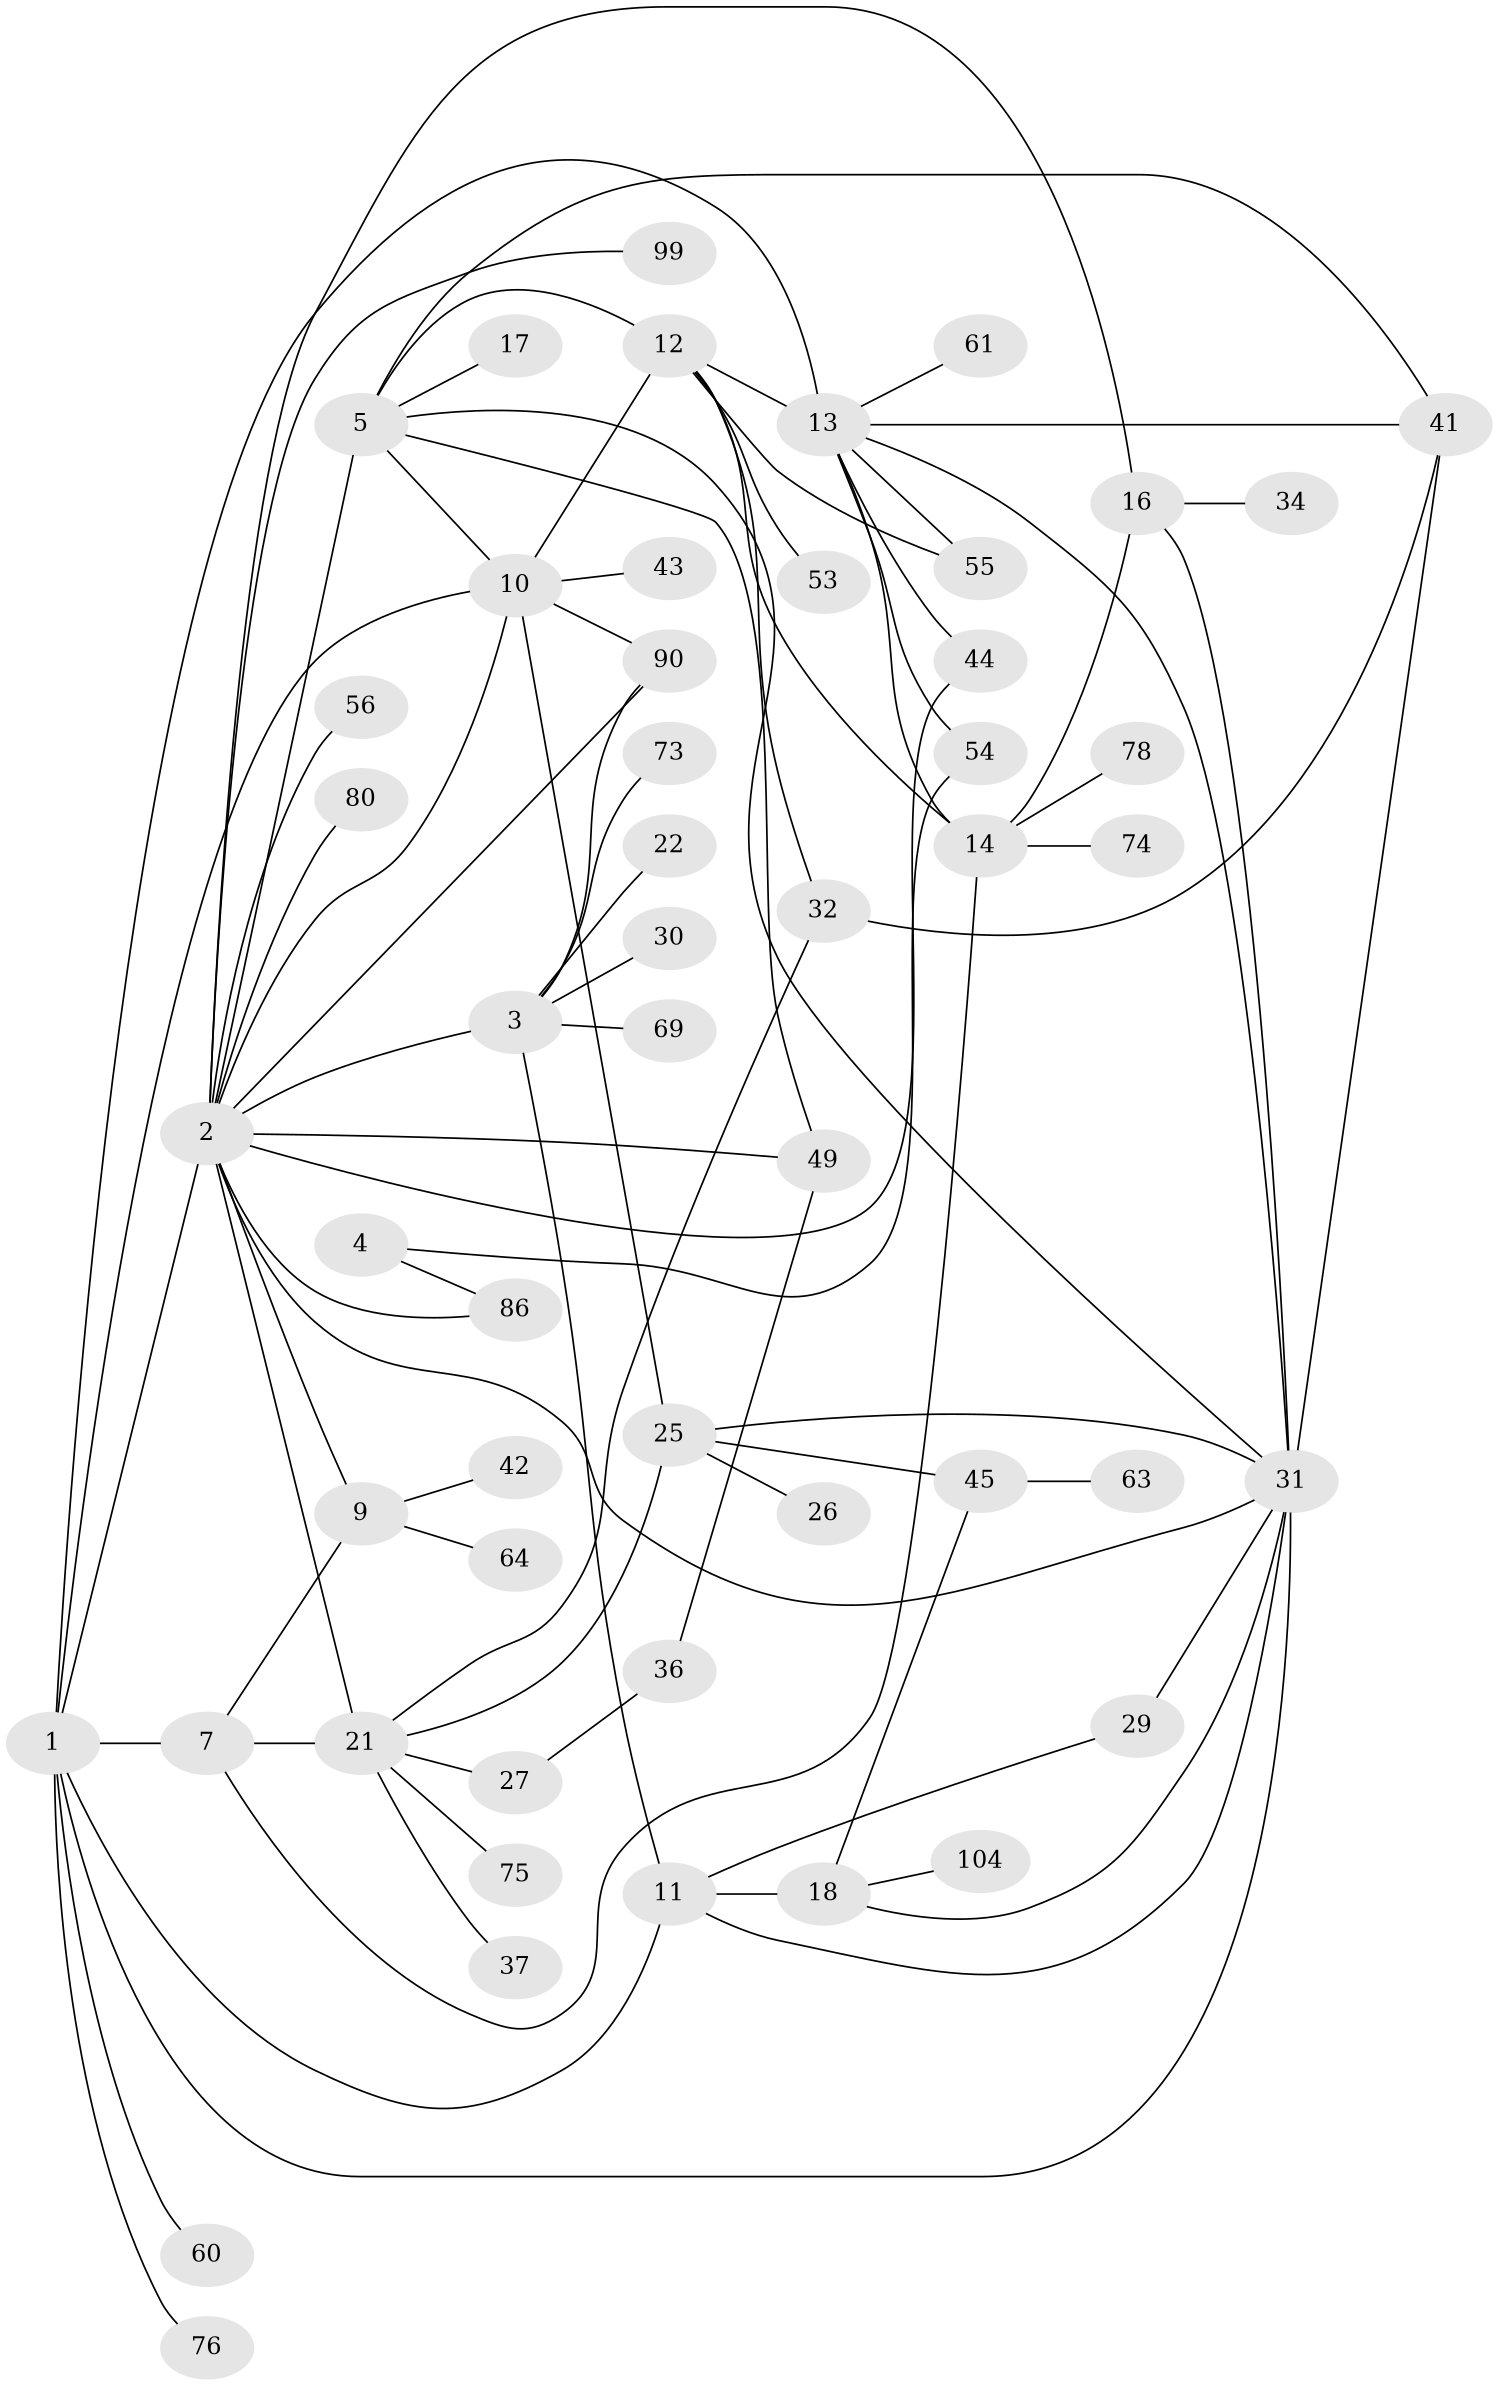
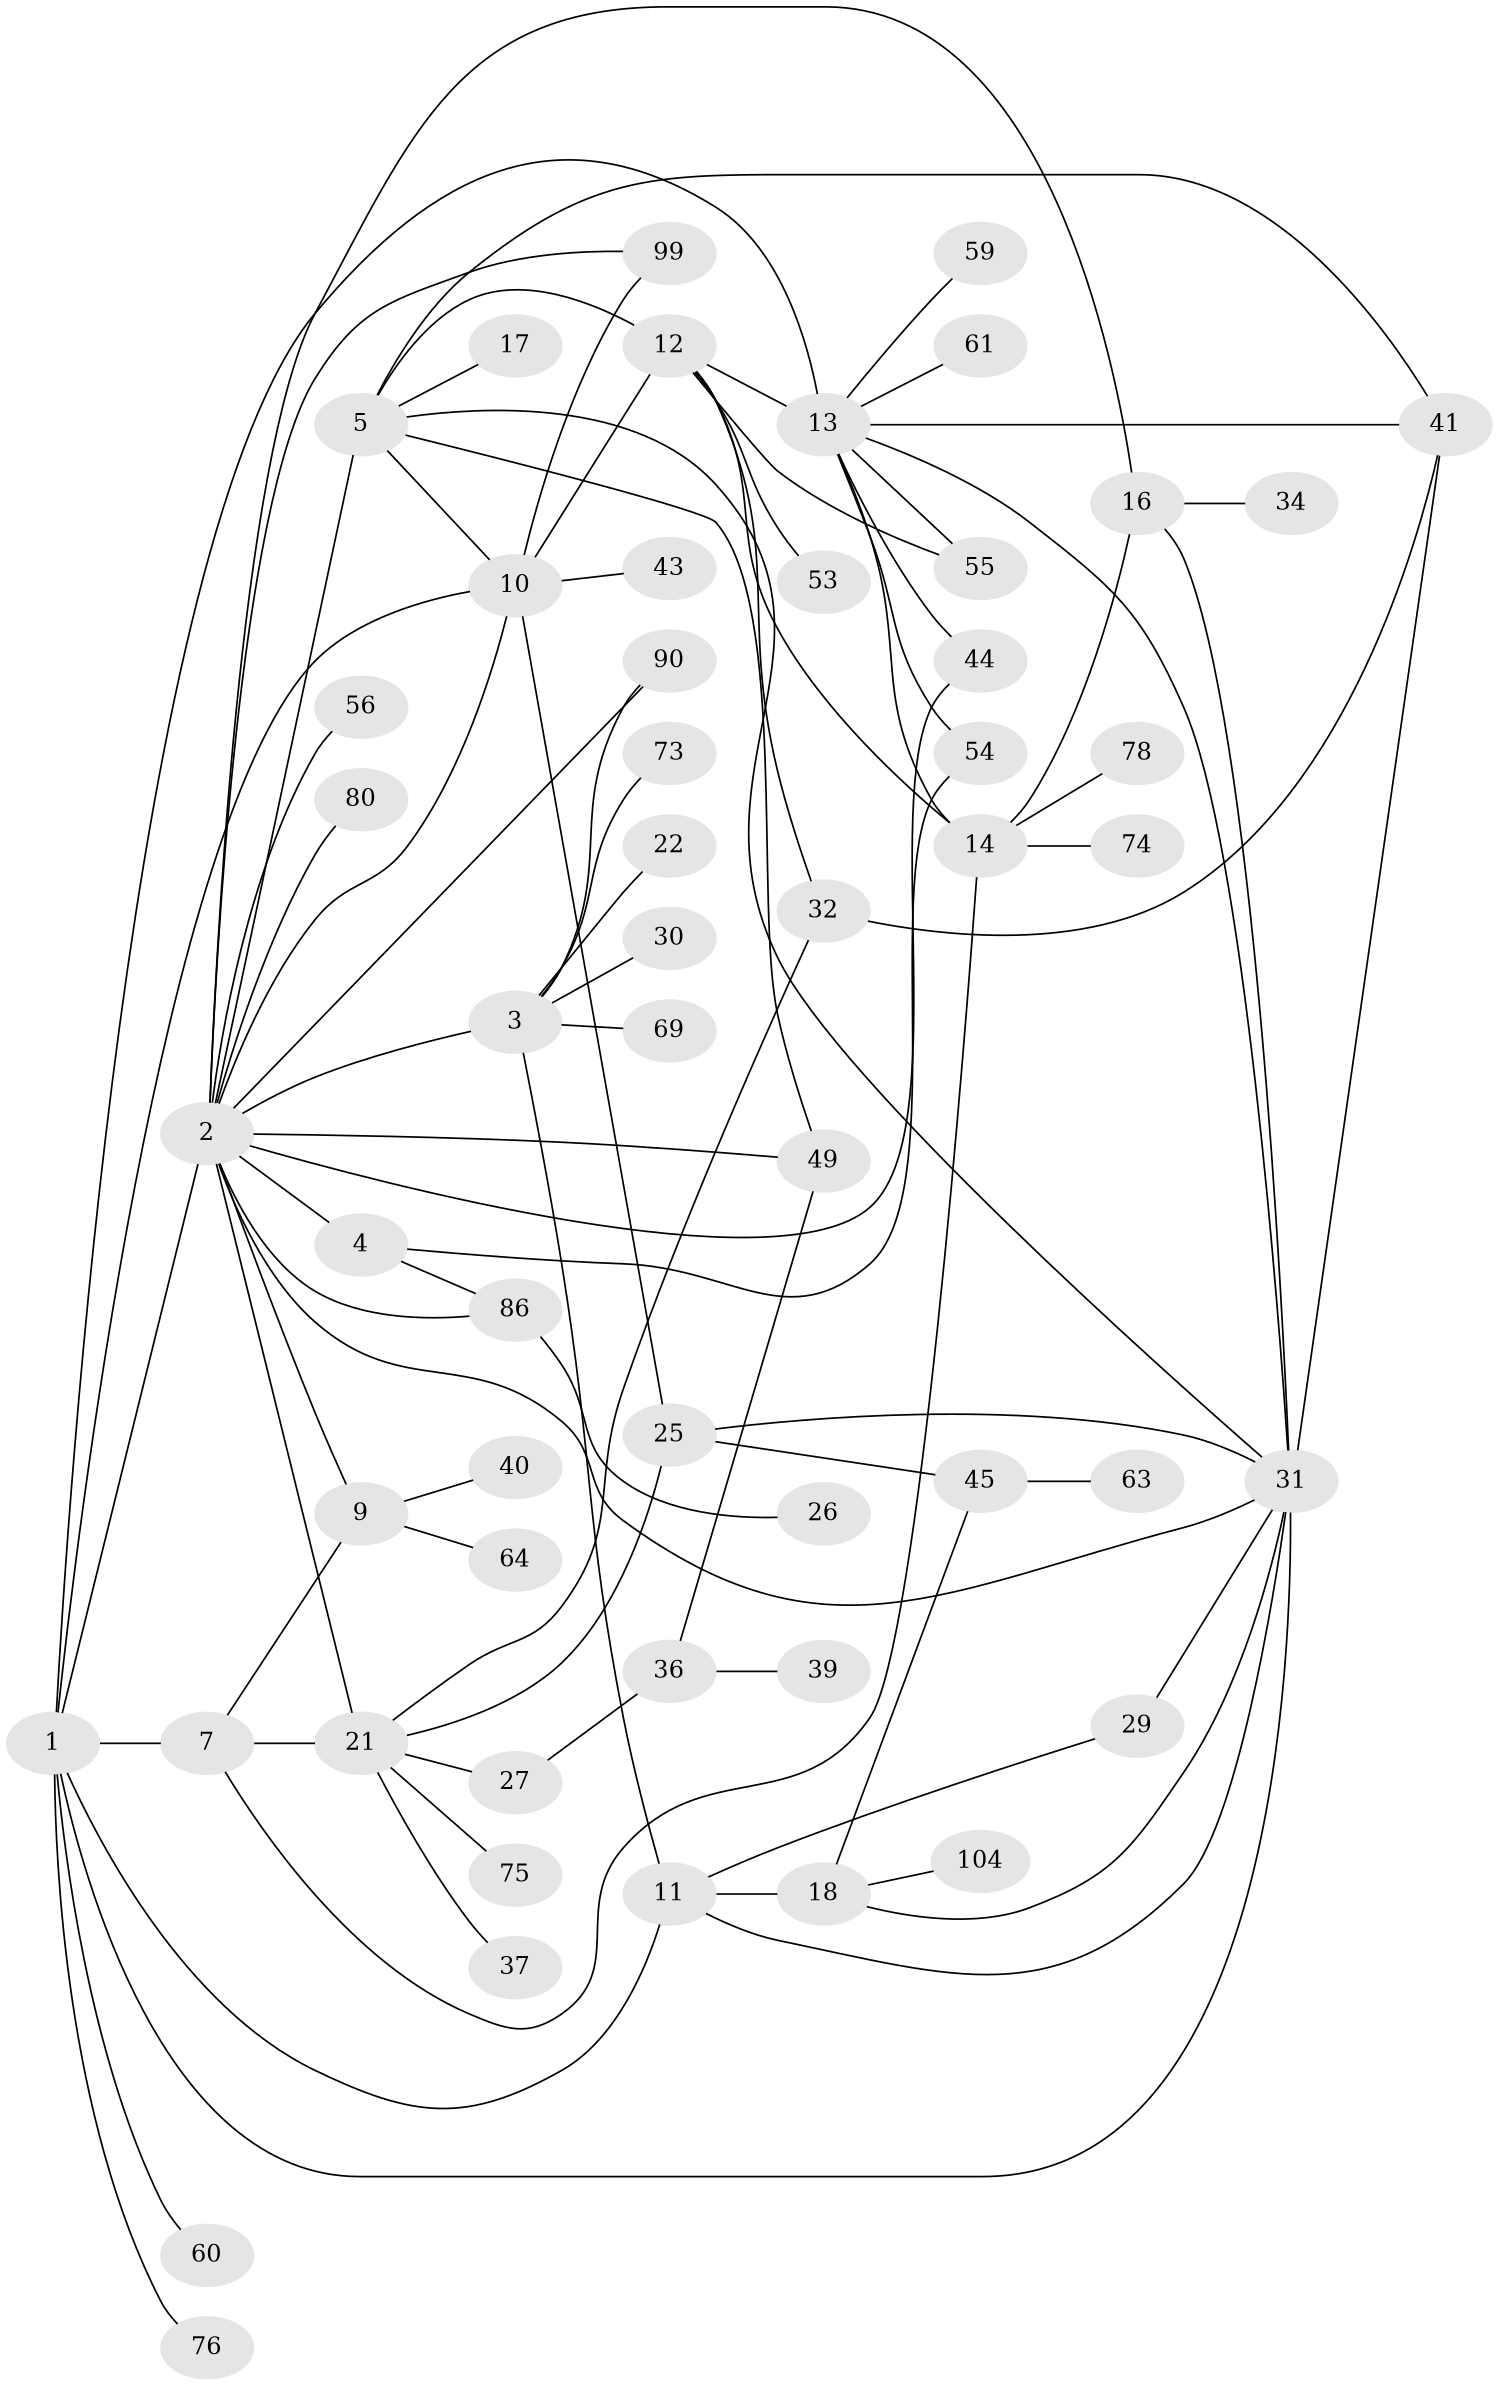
node "59": added
edge "10" -- "90": now "10" -- "99"
edge "2" -- "4": added
node "42": label "42" -> "40"
edge "25" -- "26": now "86" -- "26"
node "39": added
